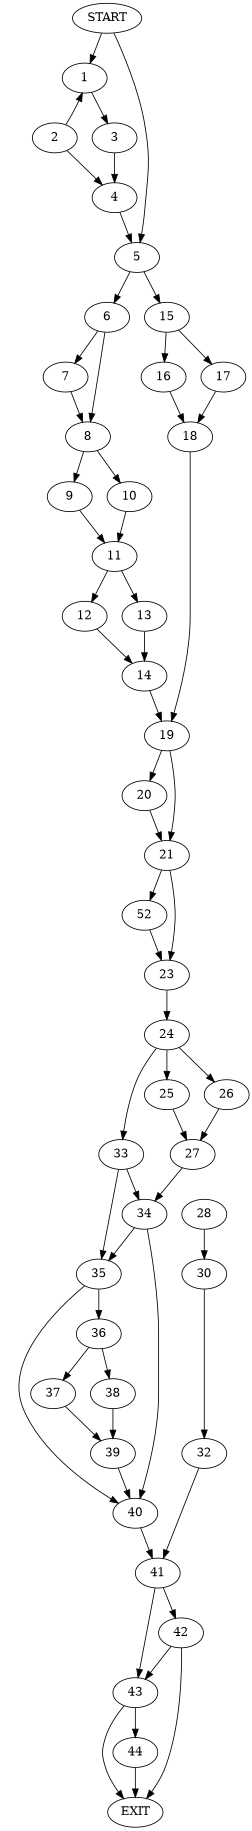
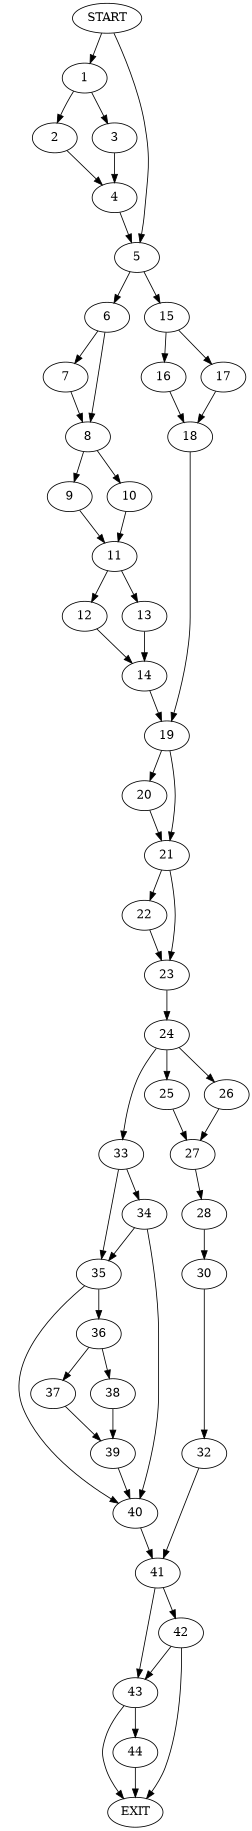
edge "2" -> "1": reversed
node "52": label "52" -> "22"
edge "27" -> "34": now "27" -> "28"
